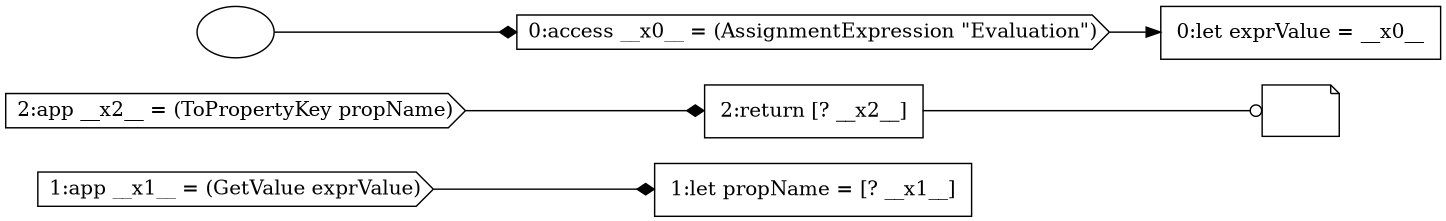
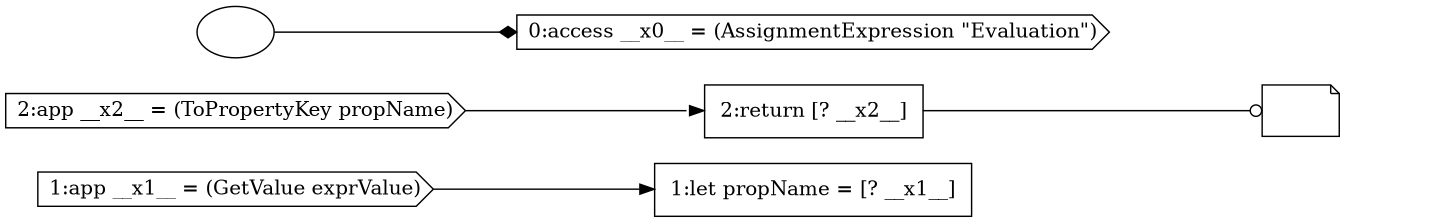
node "0:let exprValue = __x0__": removed
edge "2:app __x2__ = (ToPropertyKey propName)" -> "2:return [? __x2__]": arrowhead diamond -> normal
edge "1:app __x1__ = (GetValue exprValue)" -> "1:let propName = [? __x1__]": arrowhead diamond -> normal
